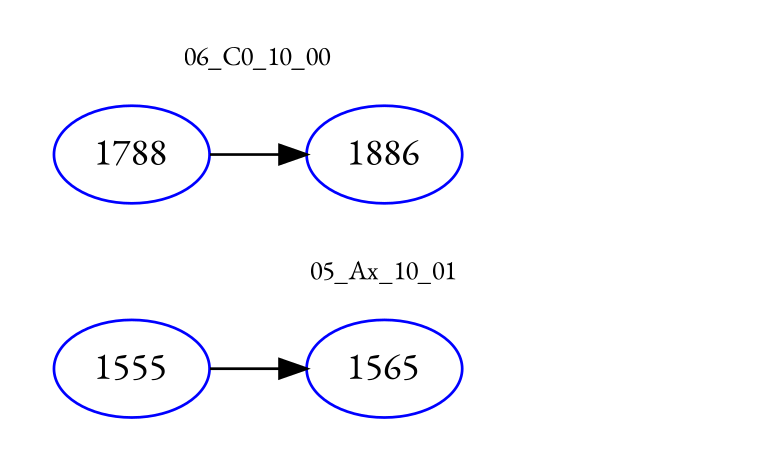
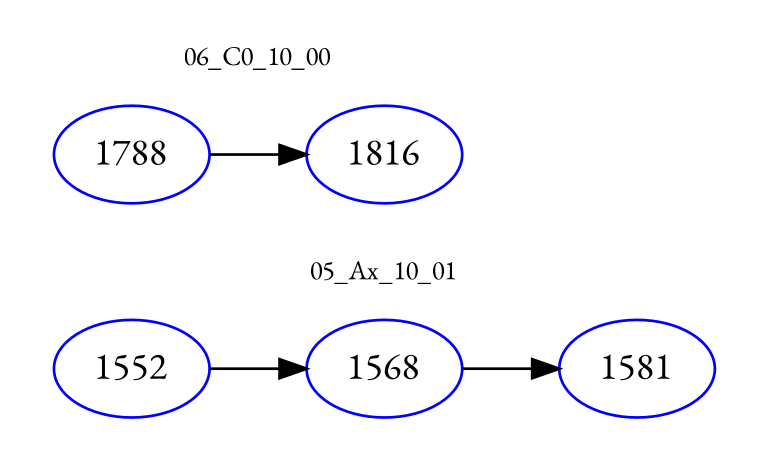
node "1886": label "1886" -> "1816"
node "1555": label "1555" -> "1552"
node "1565": label "1565" -> "1568"
node "1581": added
